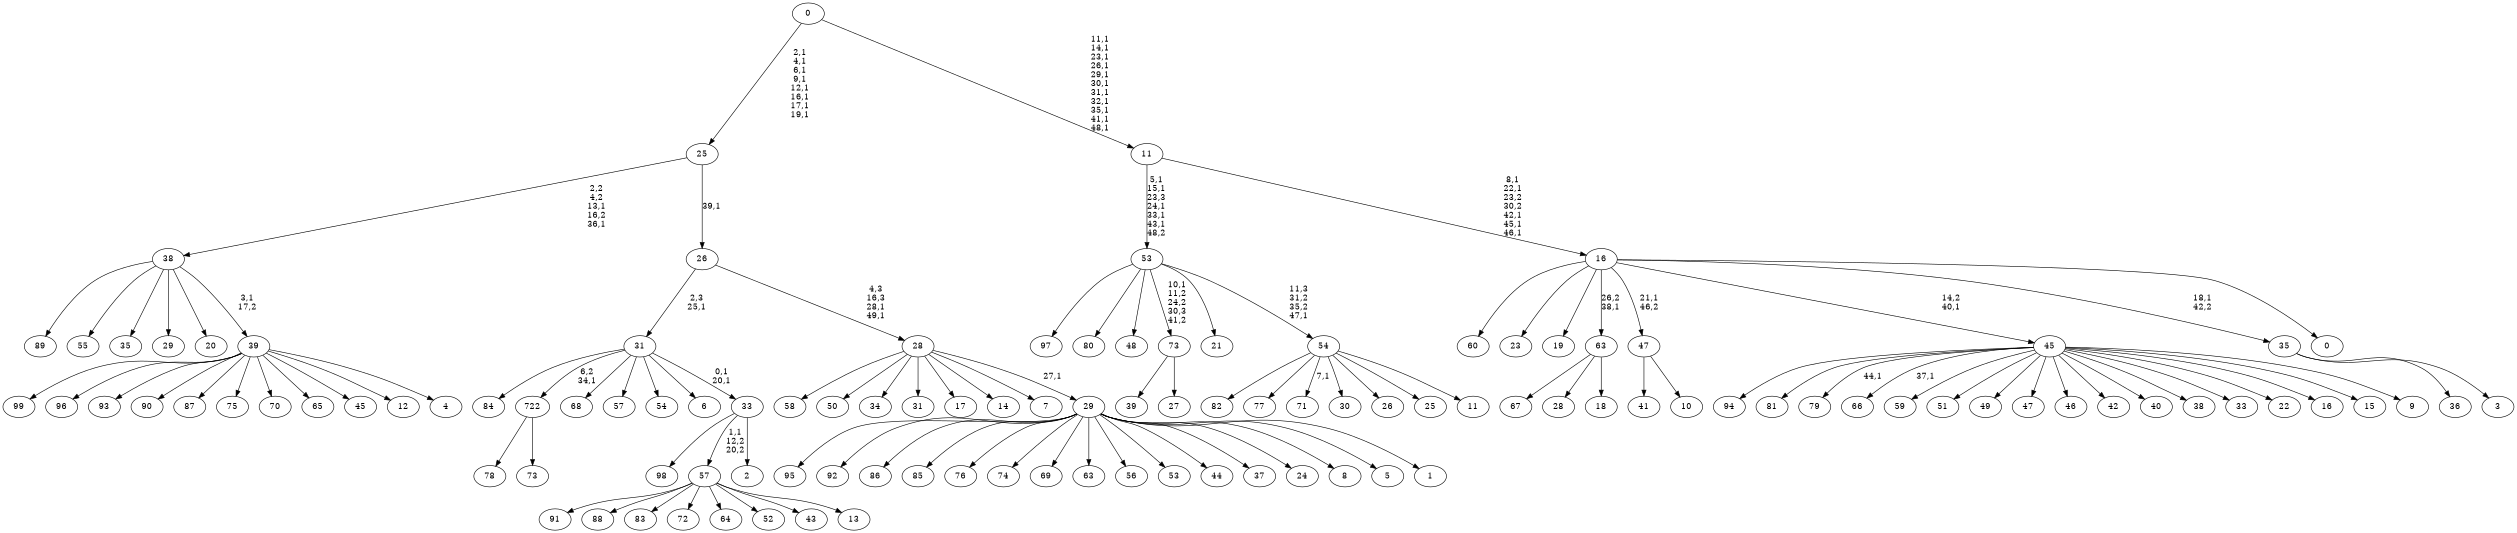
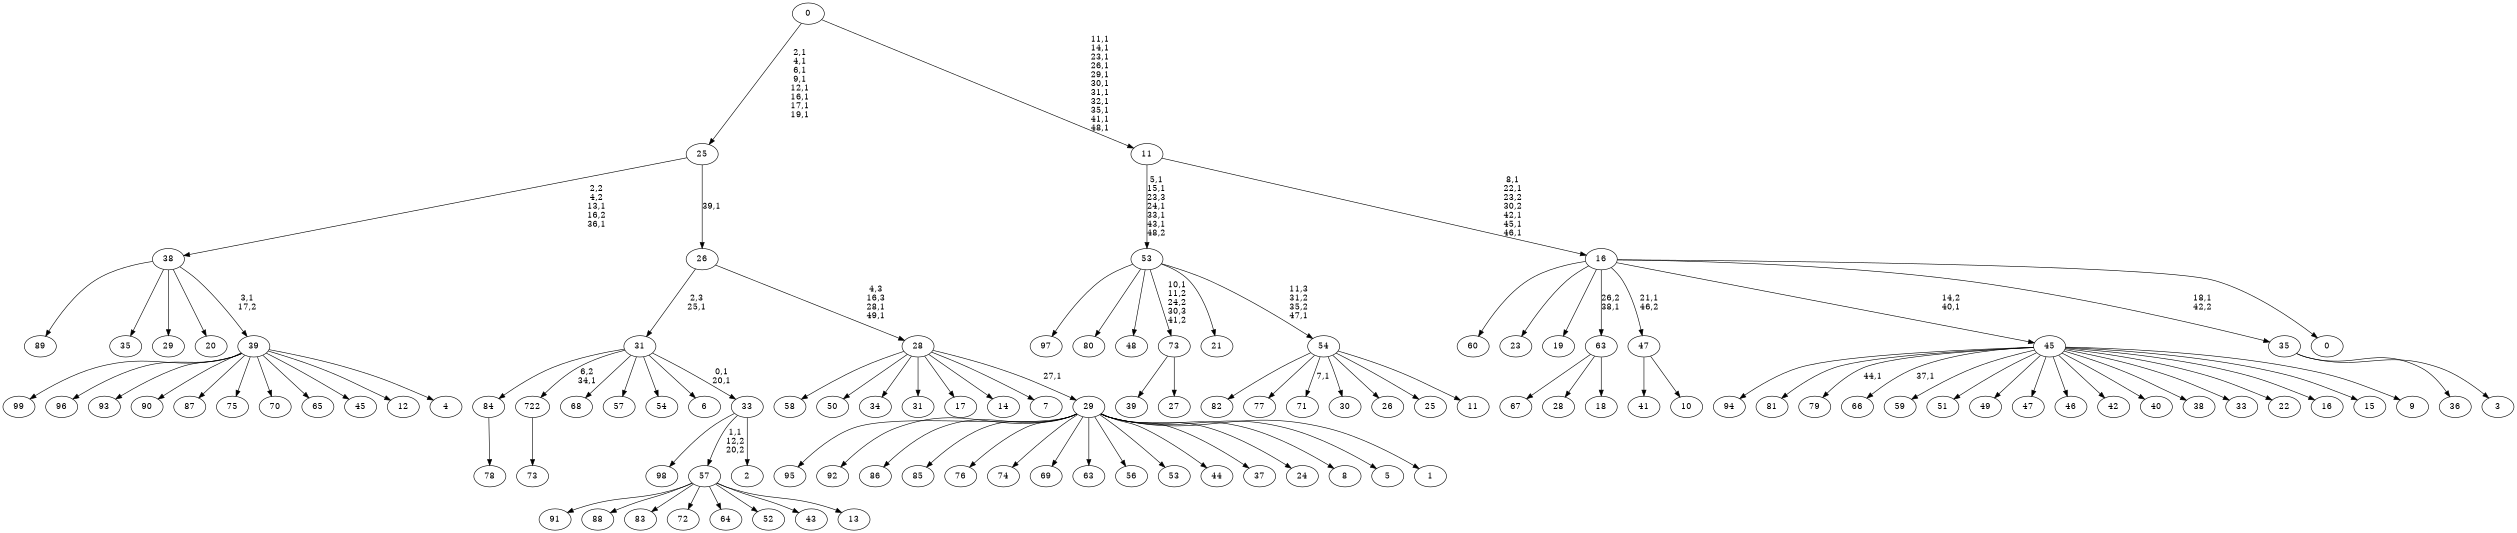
node "55": removed
edge "722" -> "78": now "84" -> "78"
